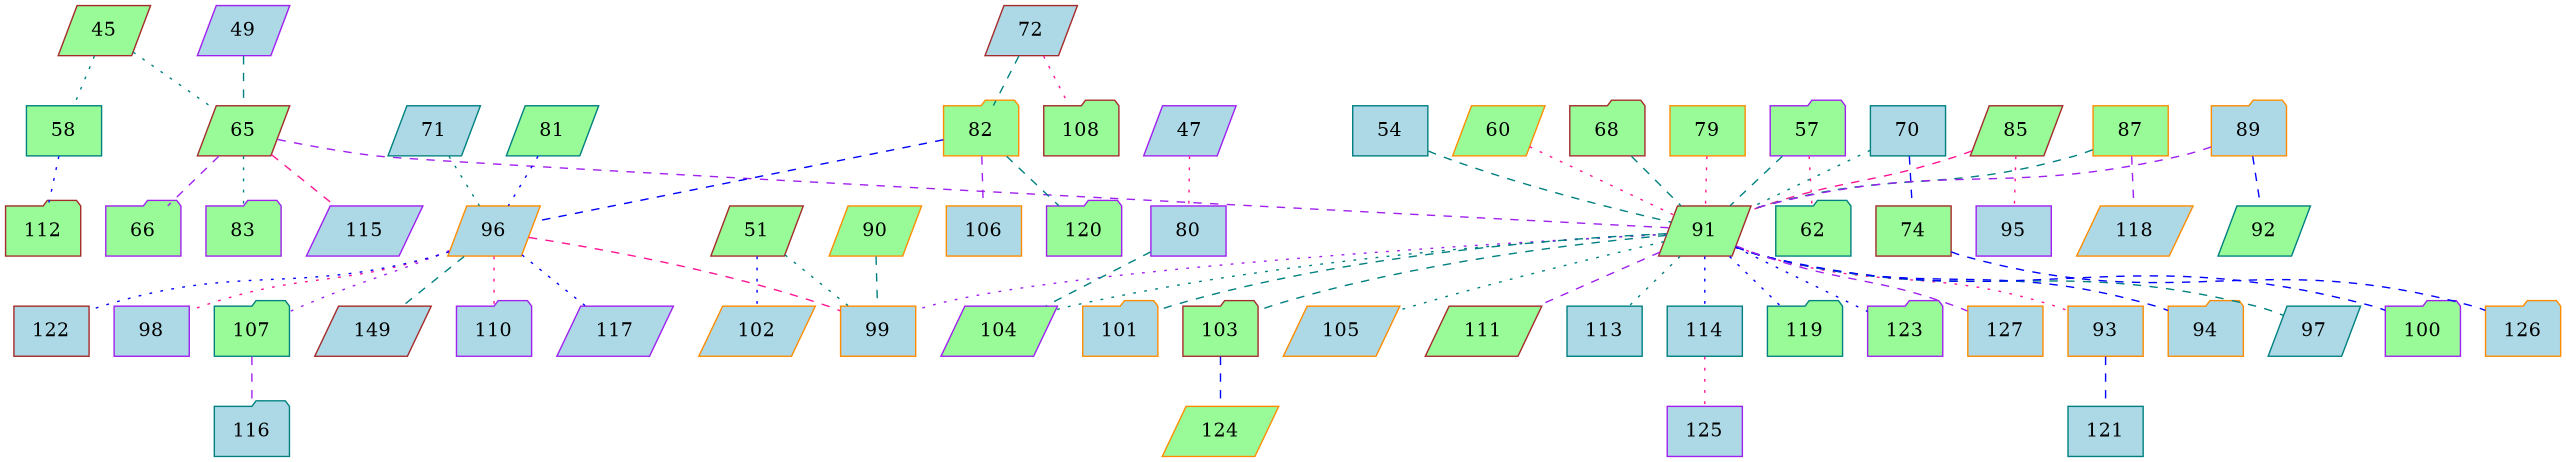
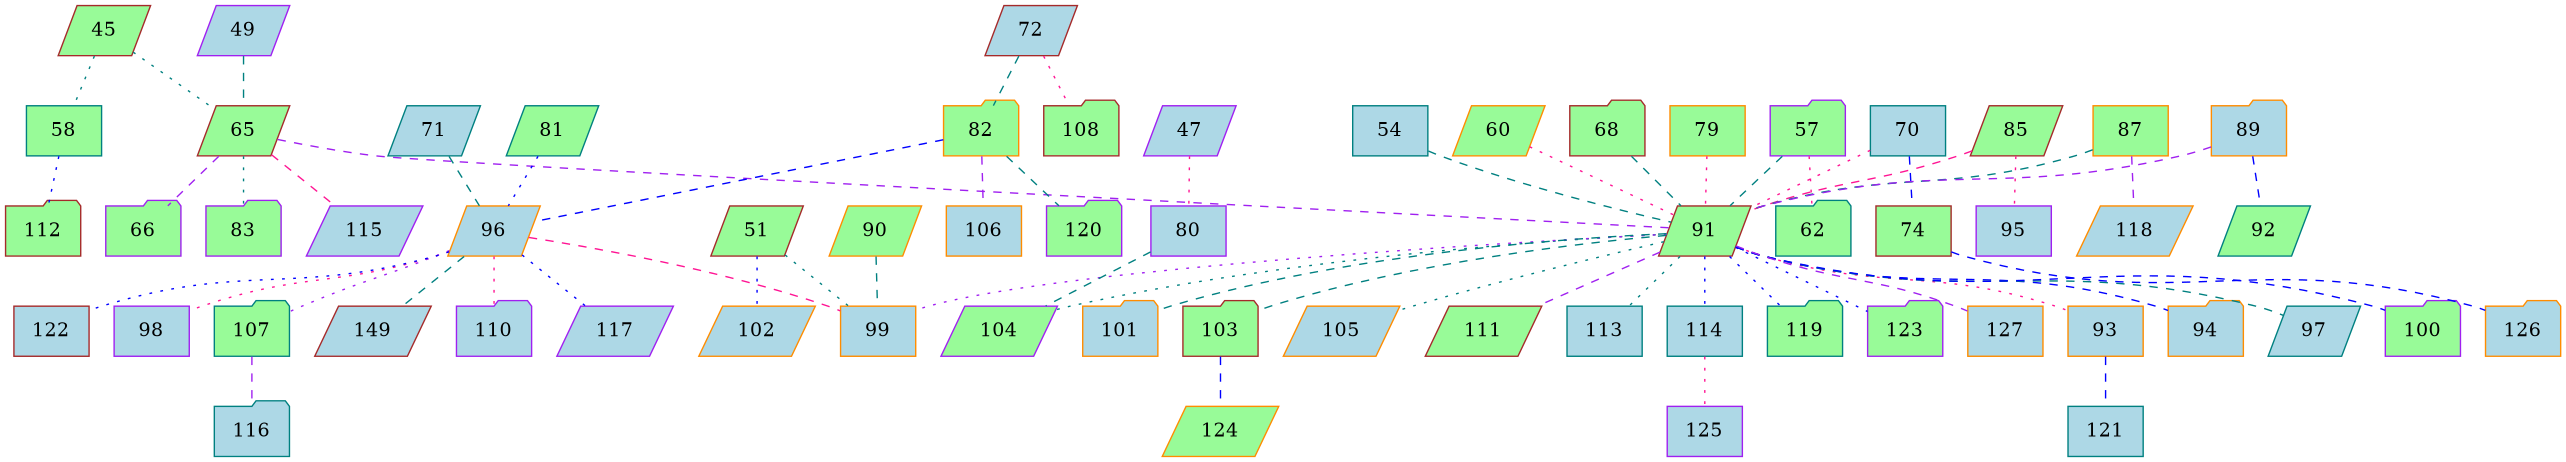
edge "70" -- "91": color teal -> deeppink
edge "71" -- "96": style dotted -> dashed
